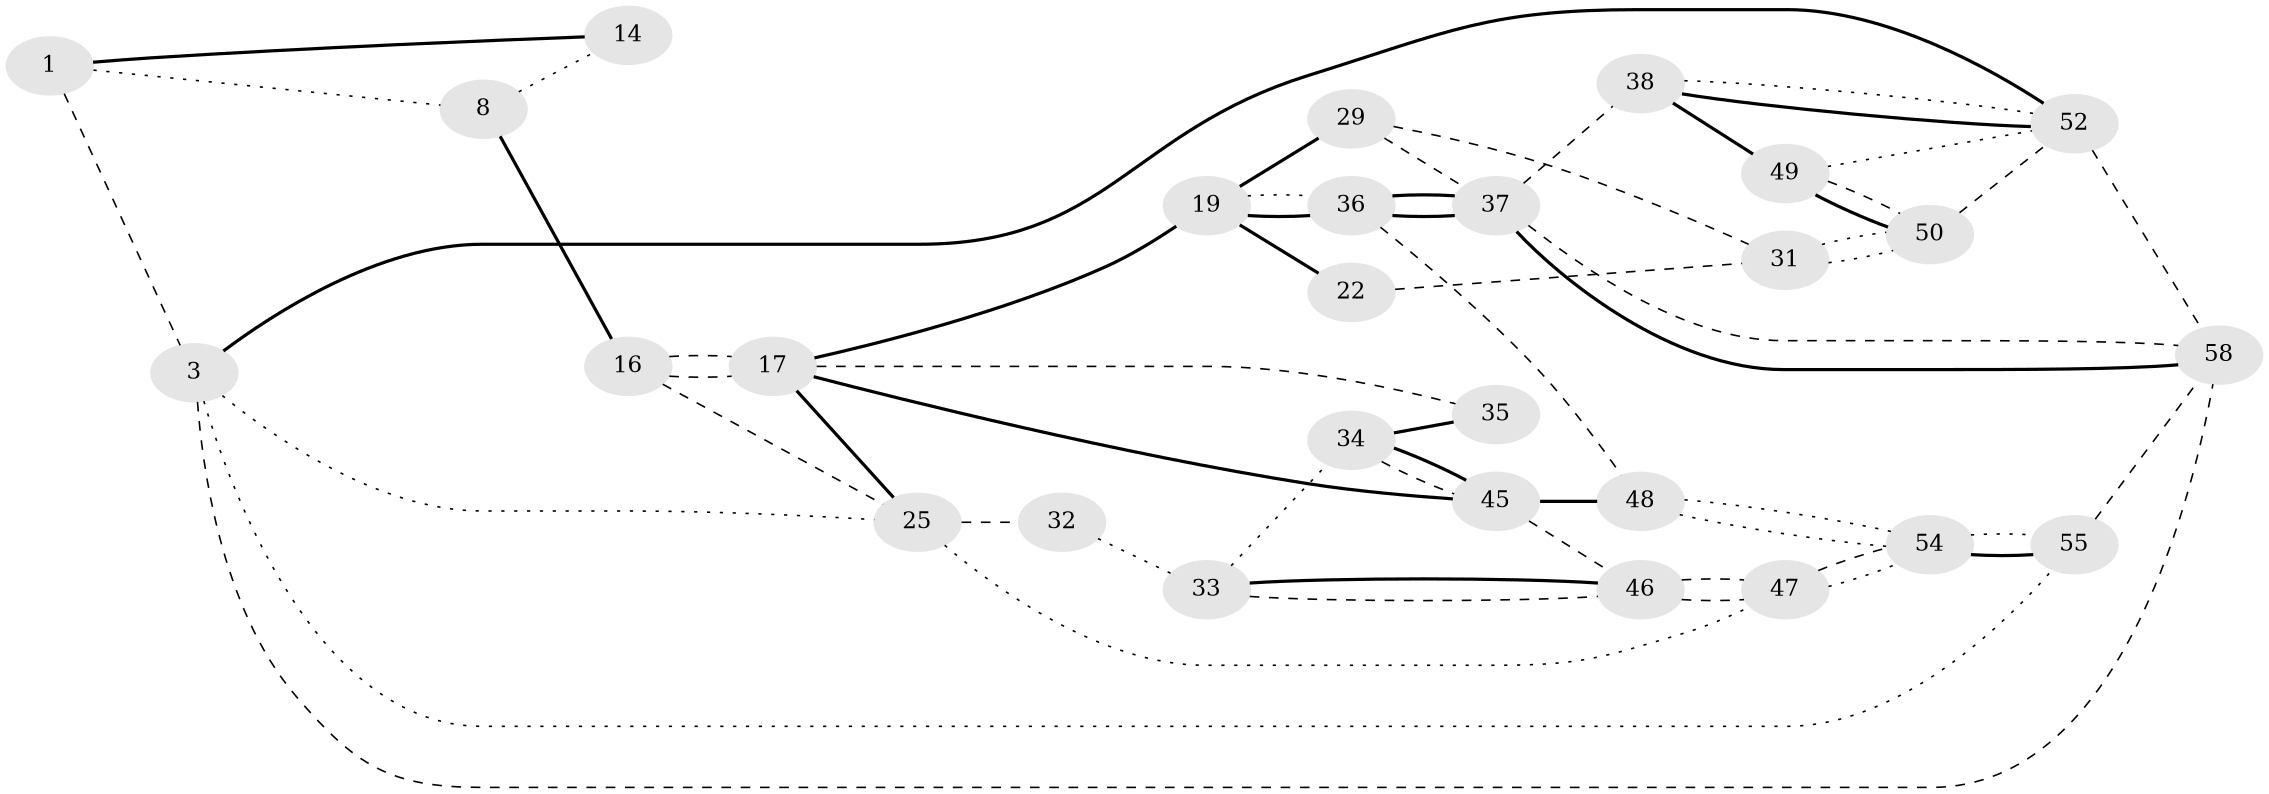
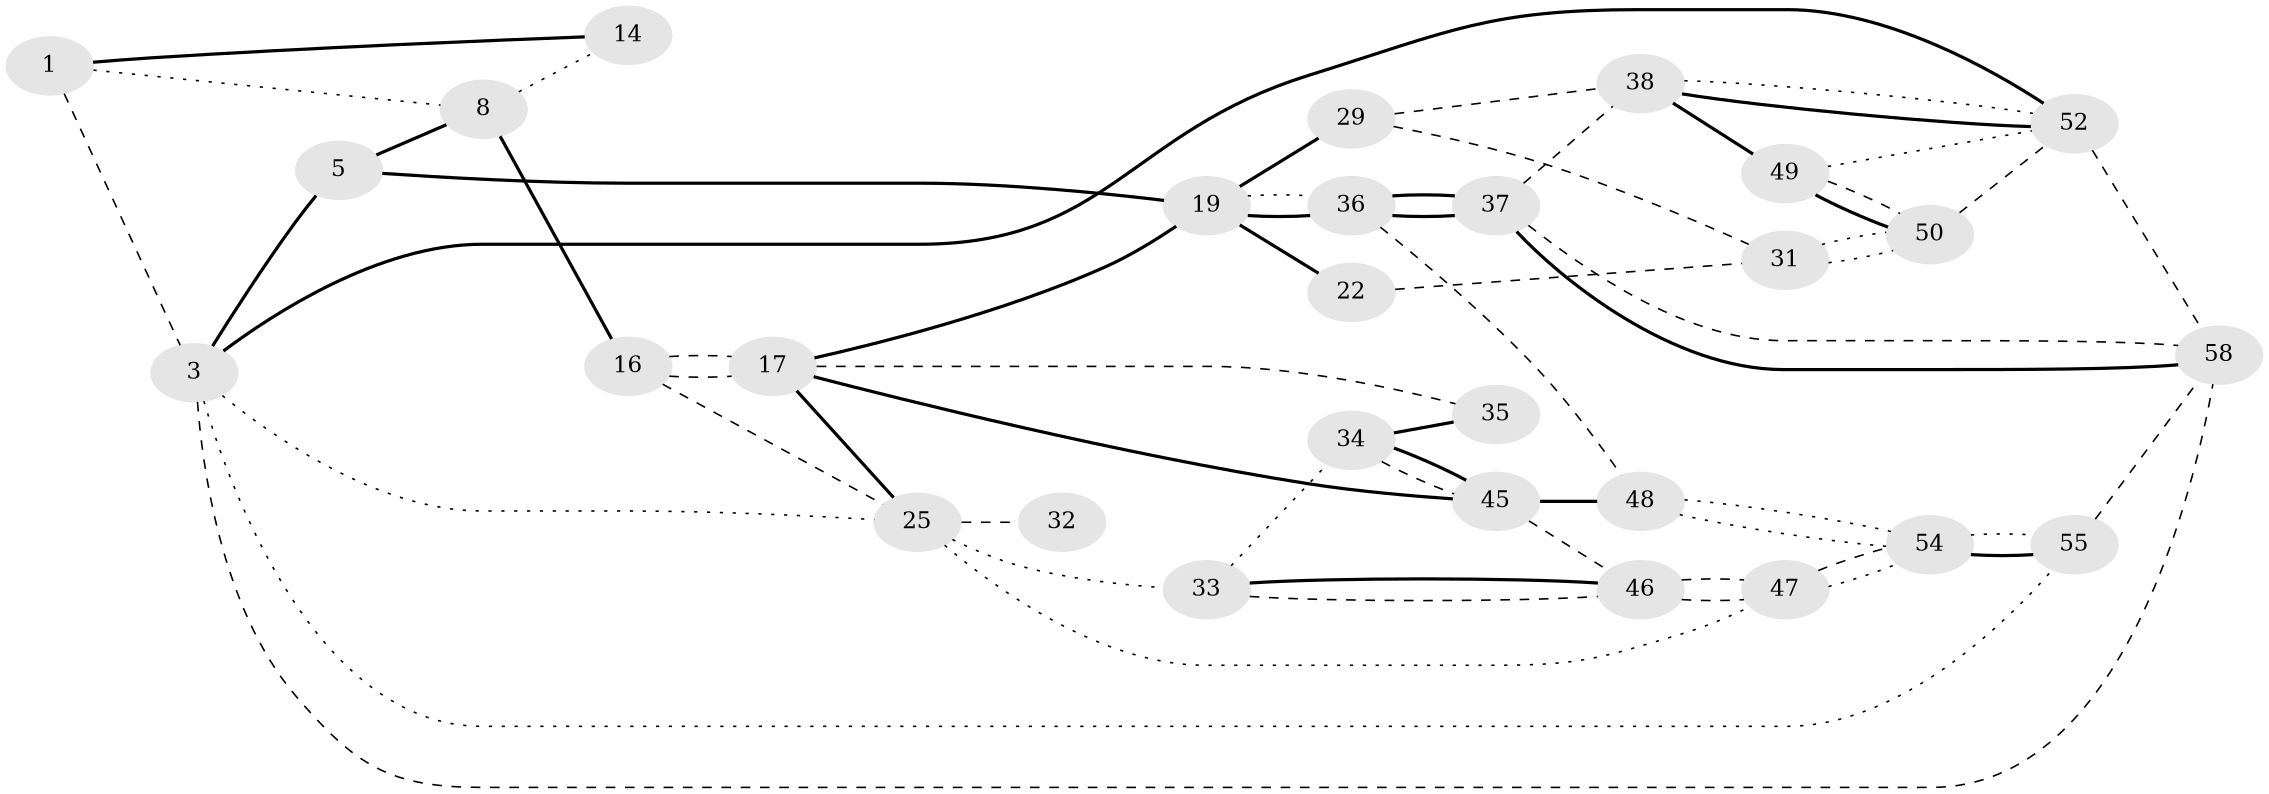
edge "29" -- "37": now "29" -- "38"
node "5": added
edge "32" -- "33": now "25" -- "33"
